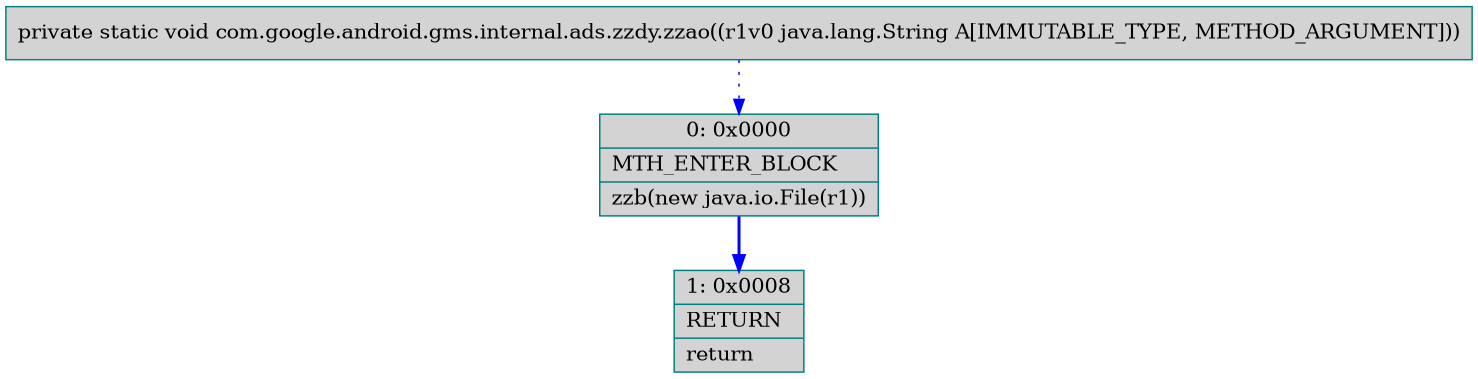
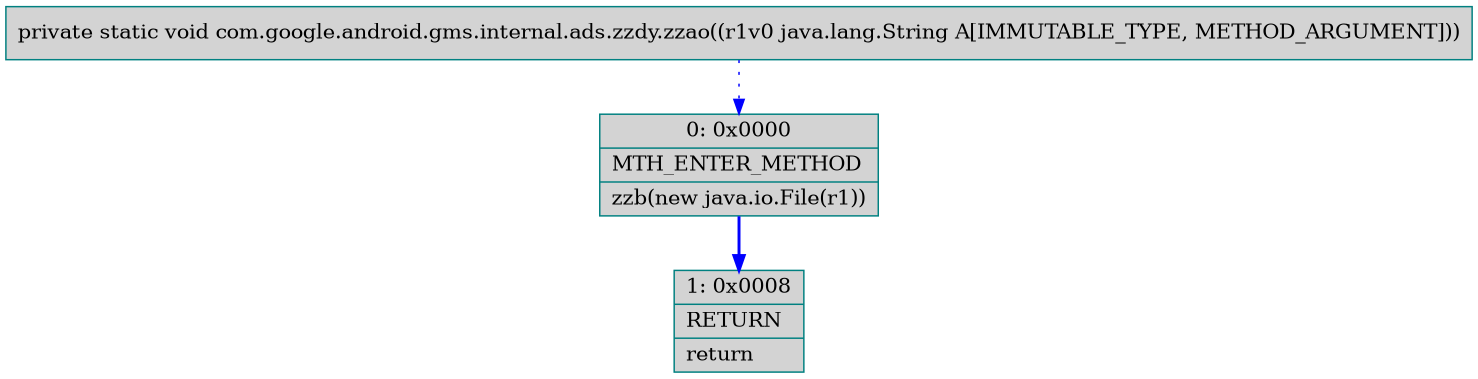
node "0: 0x0000": text "MTH_ENTER_BLOCK" -> "MTH_ENTER_METHOD"
